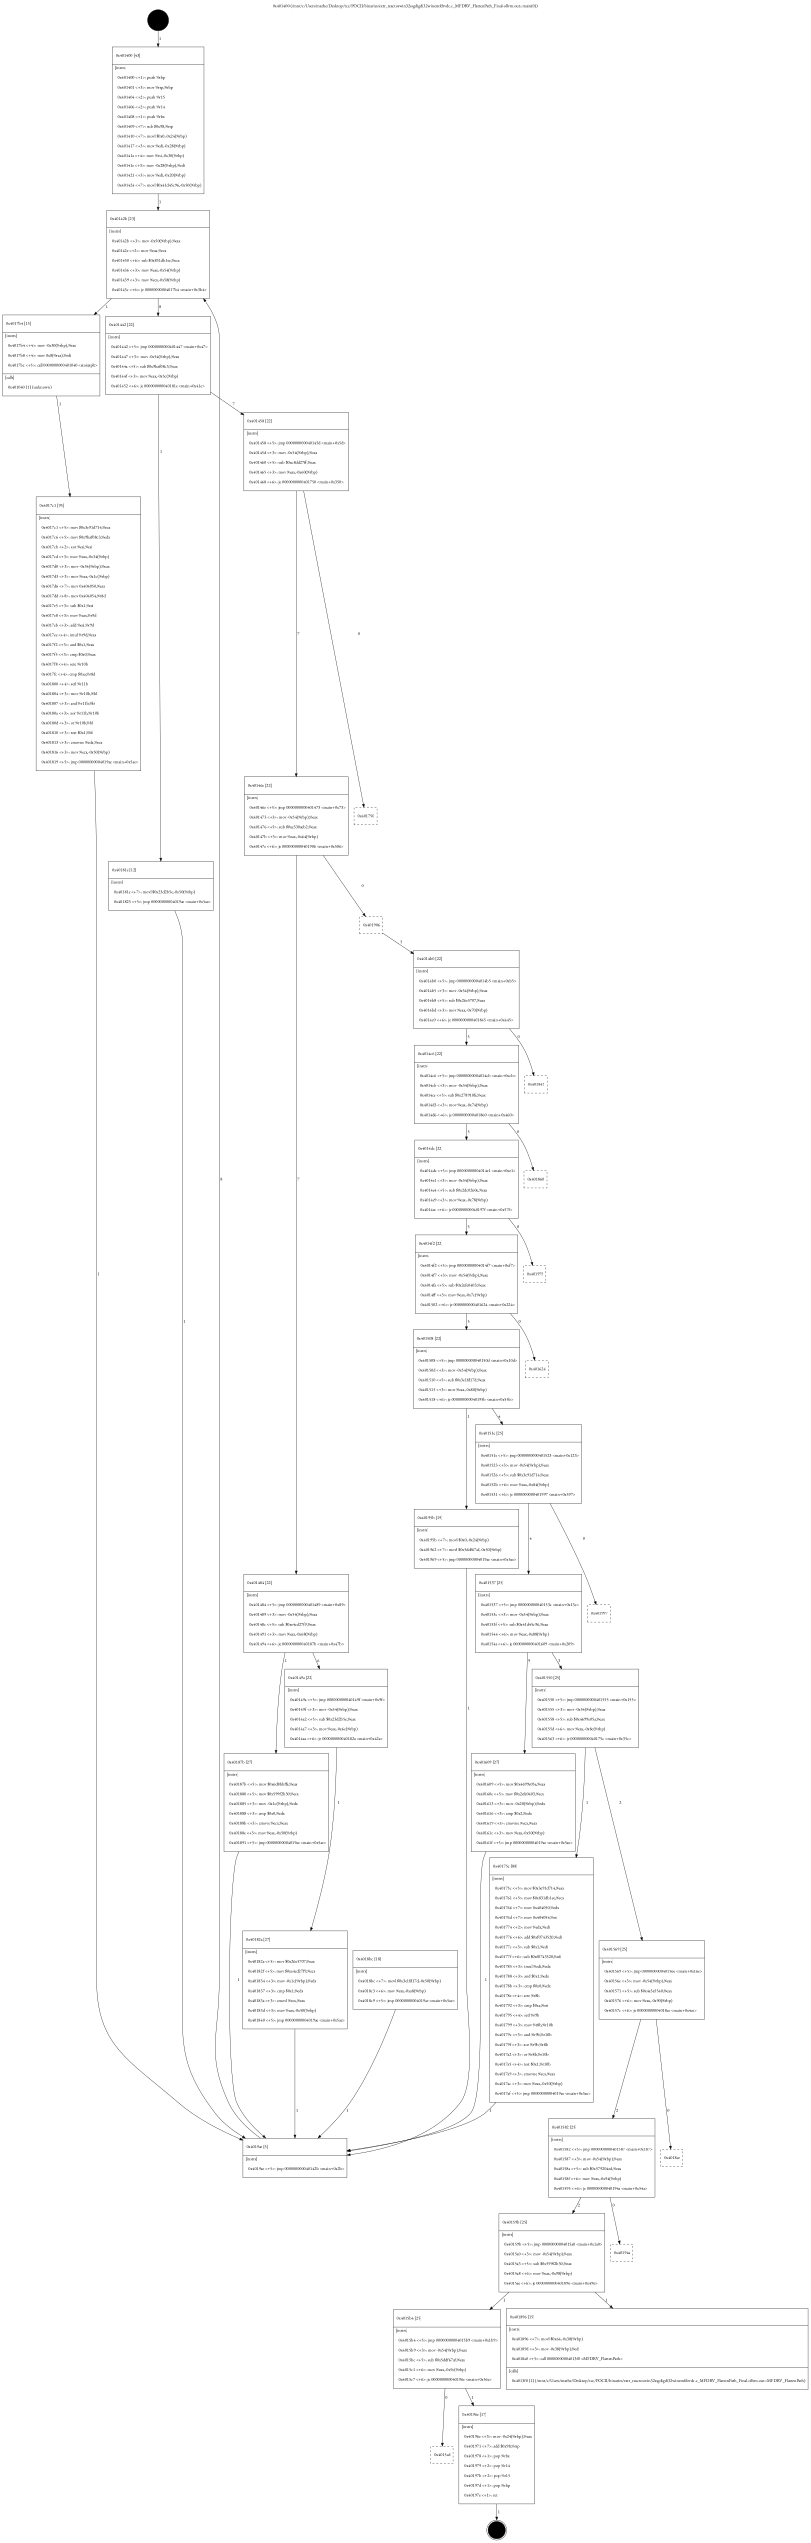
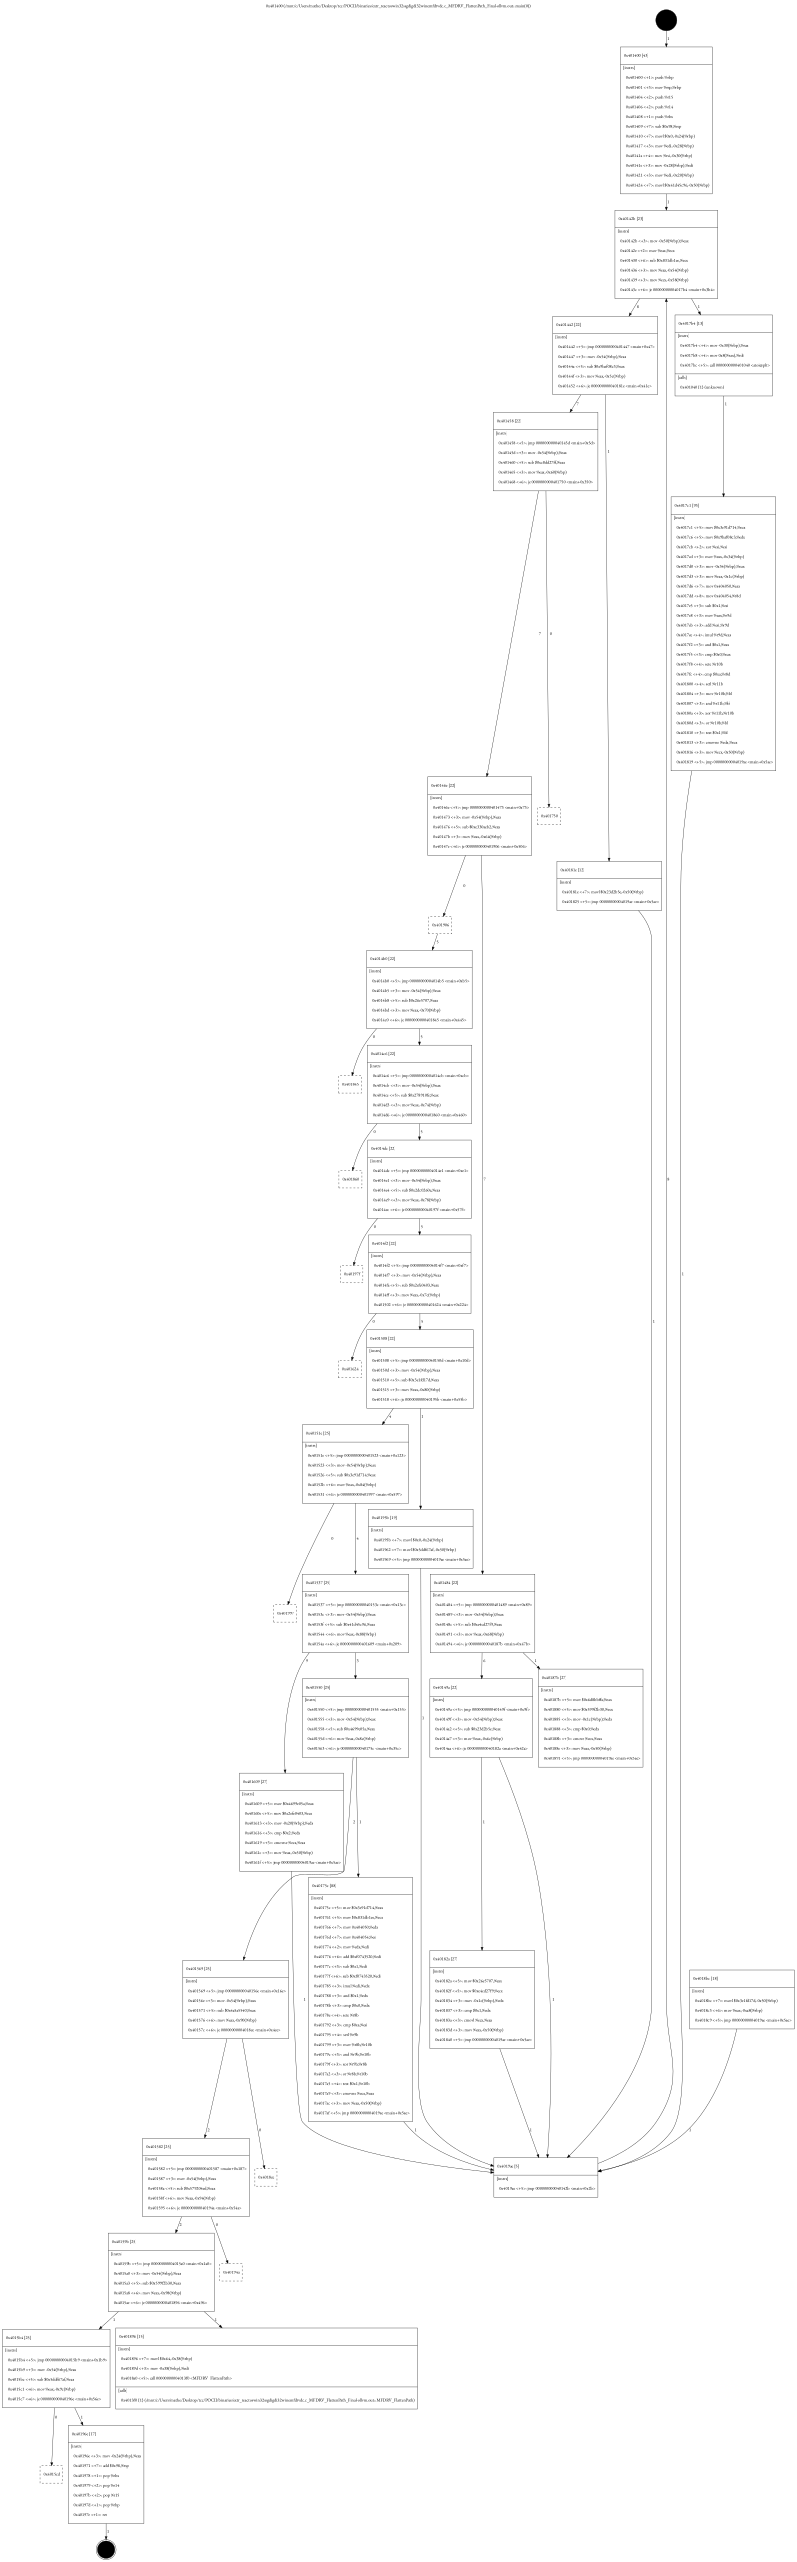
edge "0x40187b [27]" -> "0x4019ae [5]": now "0x40149a [22]" -> "0x4019ae [5]"
